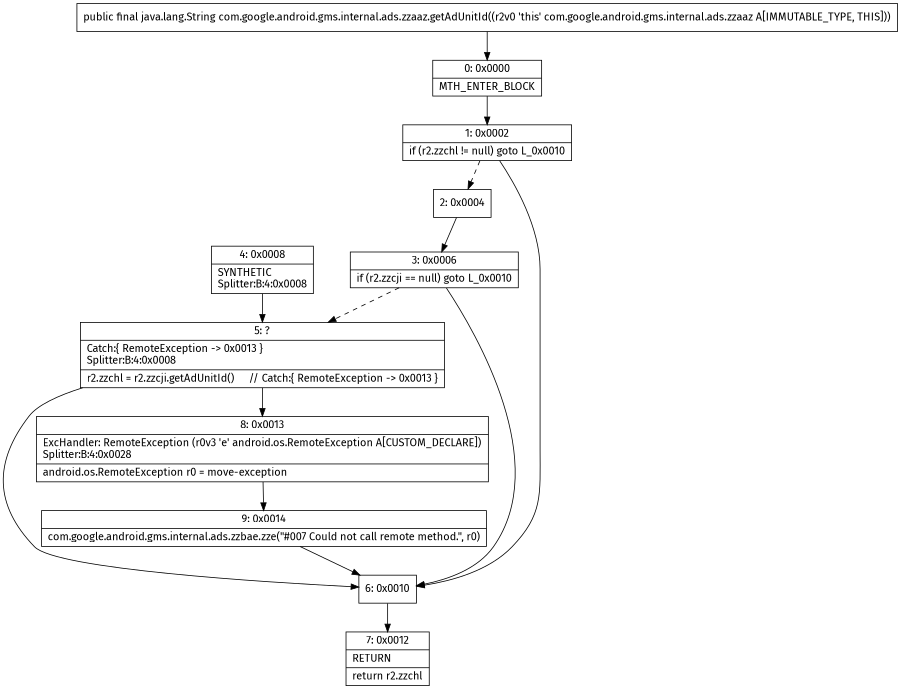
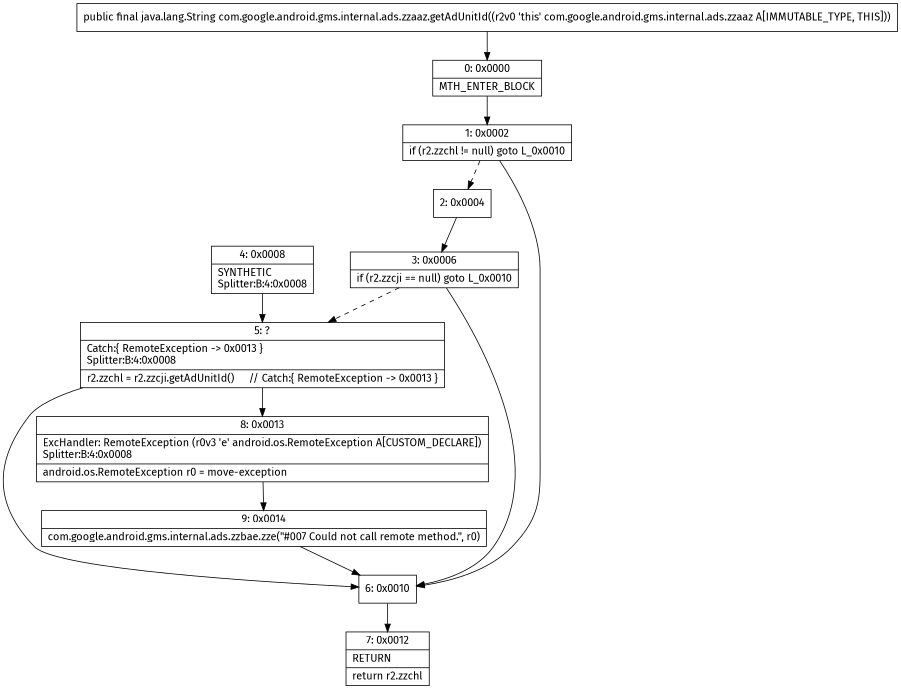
node "8: 0x0013": text "Splitter:B:4:0x0028" -> "Splitter:B:4:0x0008"
